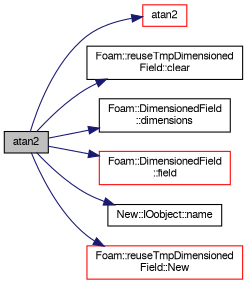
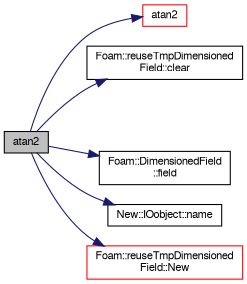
node "Foam::DimensionedField ::dimensions": removed
node "Foam::DimensionedField ::field": color red -> black
